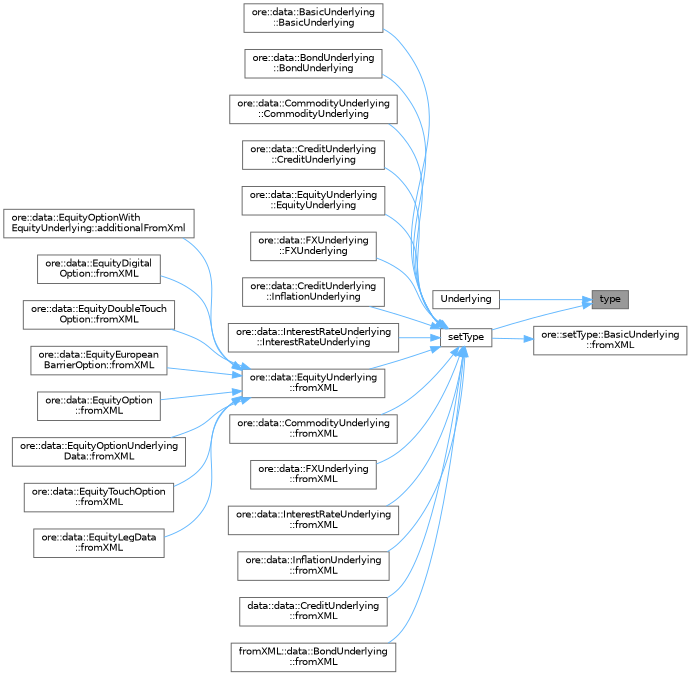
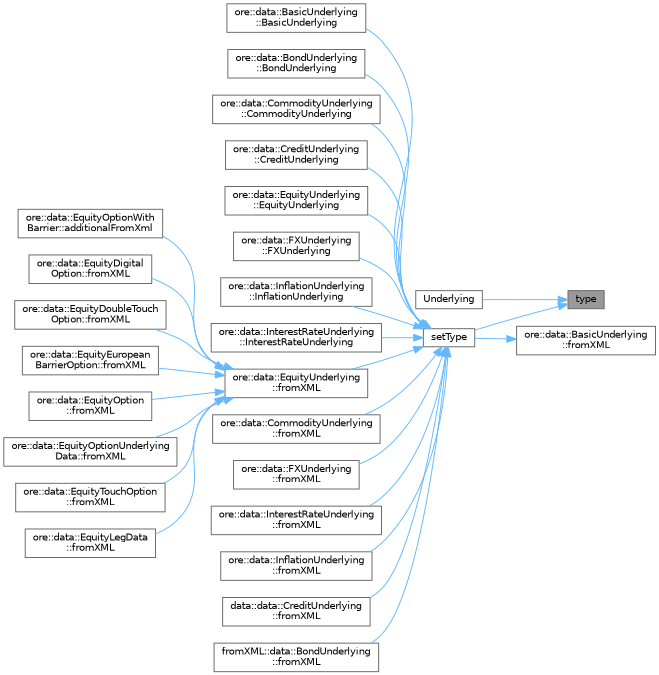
node "ore::data::EquityOptionWith EquityUnderlying::additionalFromXml": label "ore::data::EquityOptionWith EquityUnderlying::additionalFromXml" -> "ore::data::EquityOptionWith Barrier::additionalFromXml"
node "ore::data::CreditUnderlying ::InflationUnderlying": label "ore::data::CreditUnderlying ::InflationUnderlying" -> "ore::data::InflationUnderlying ::InflationUnderlying"
node "ore::setType::BasicUnderlying ::fromXML": label "ore::setType::BasicUnderlying ::fromXML" -> "ore::data::BasicUnderlying ::fromXML"
